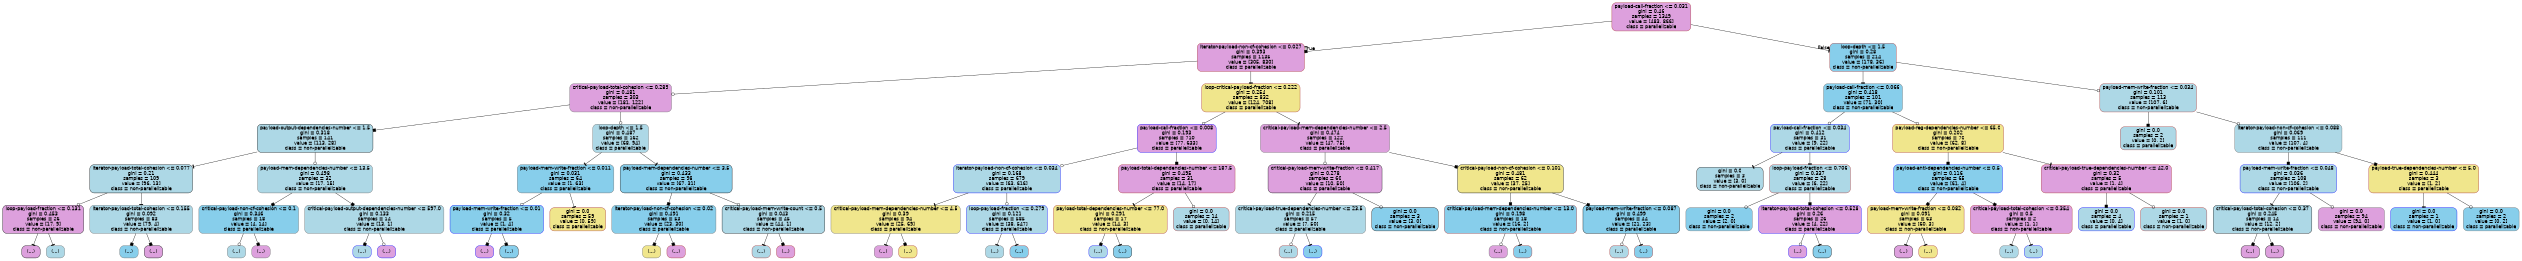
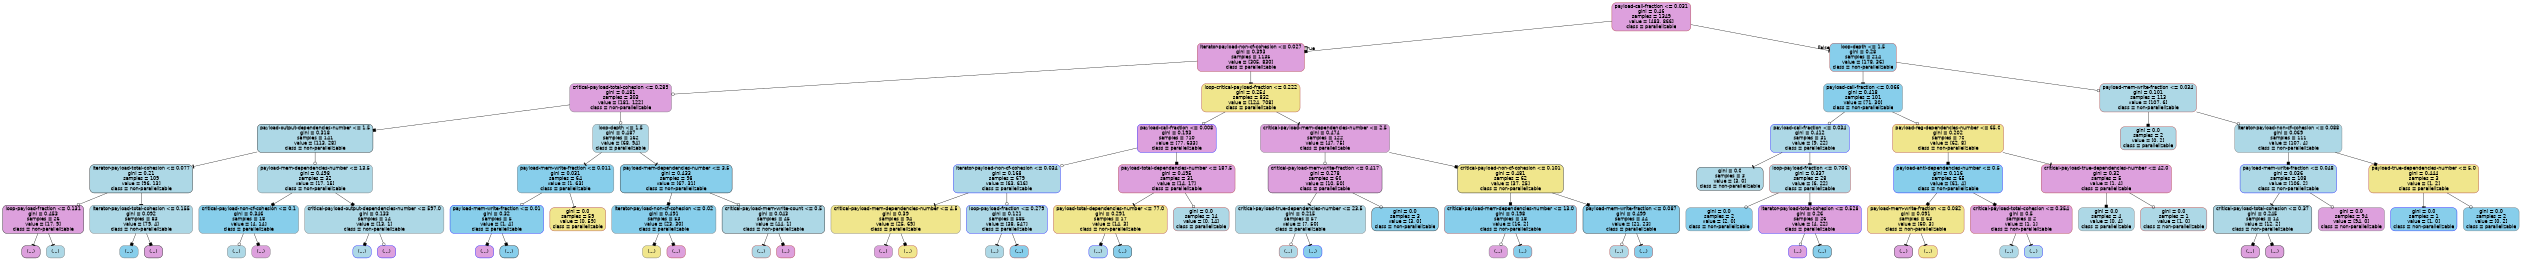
node "gini = 0.0 samples = 4 value = [0, 4] class = parallelizable": color blue -> gray40
